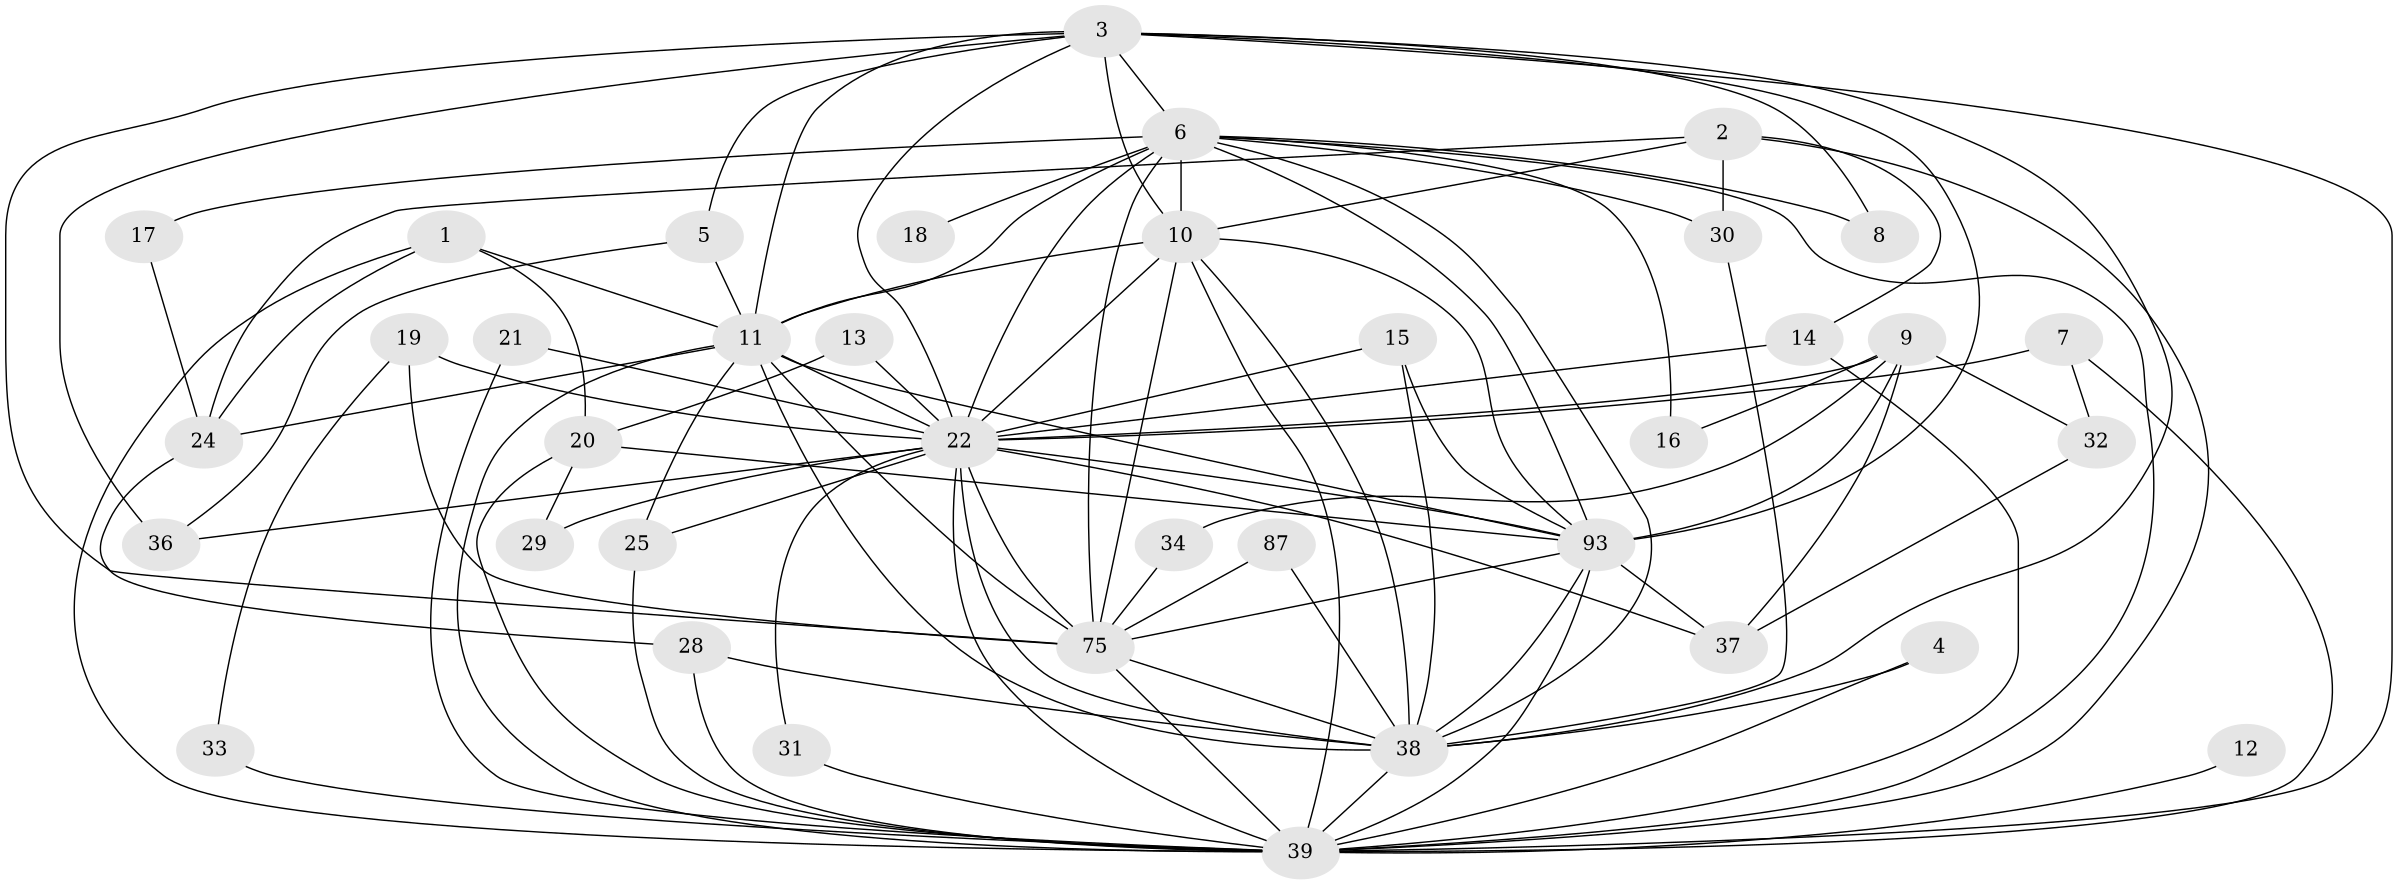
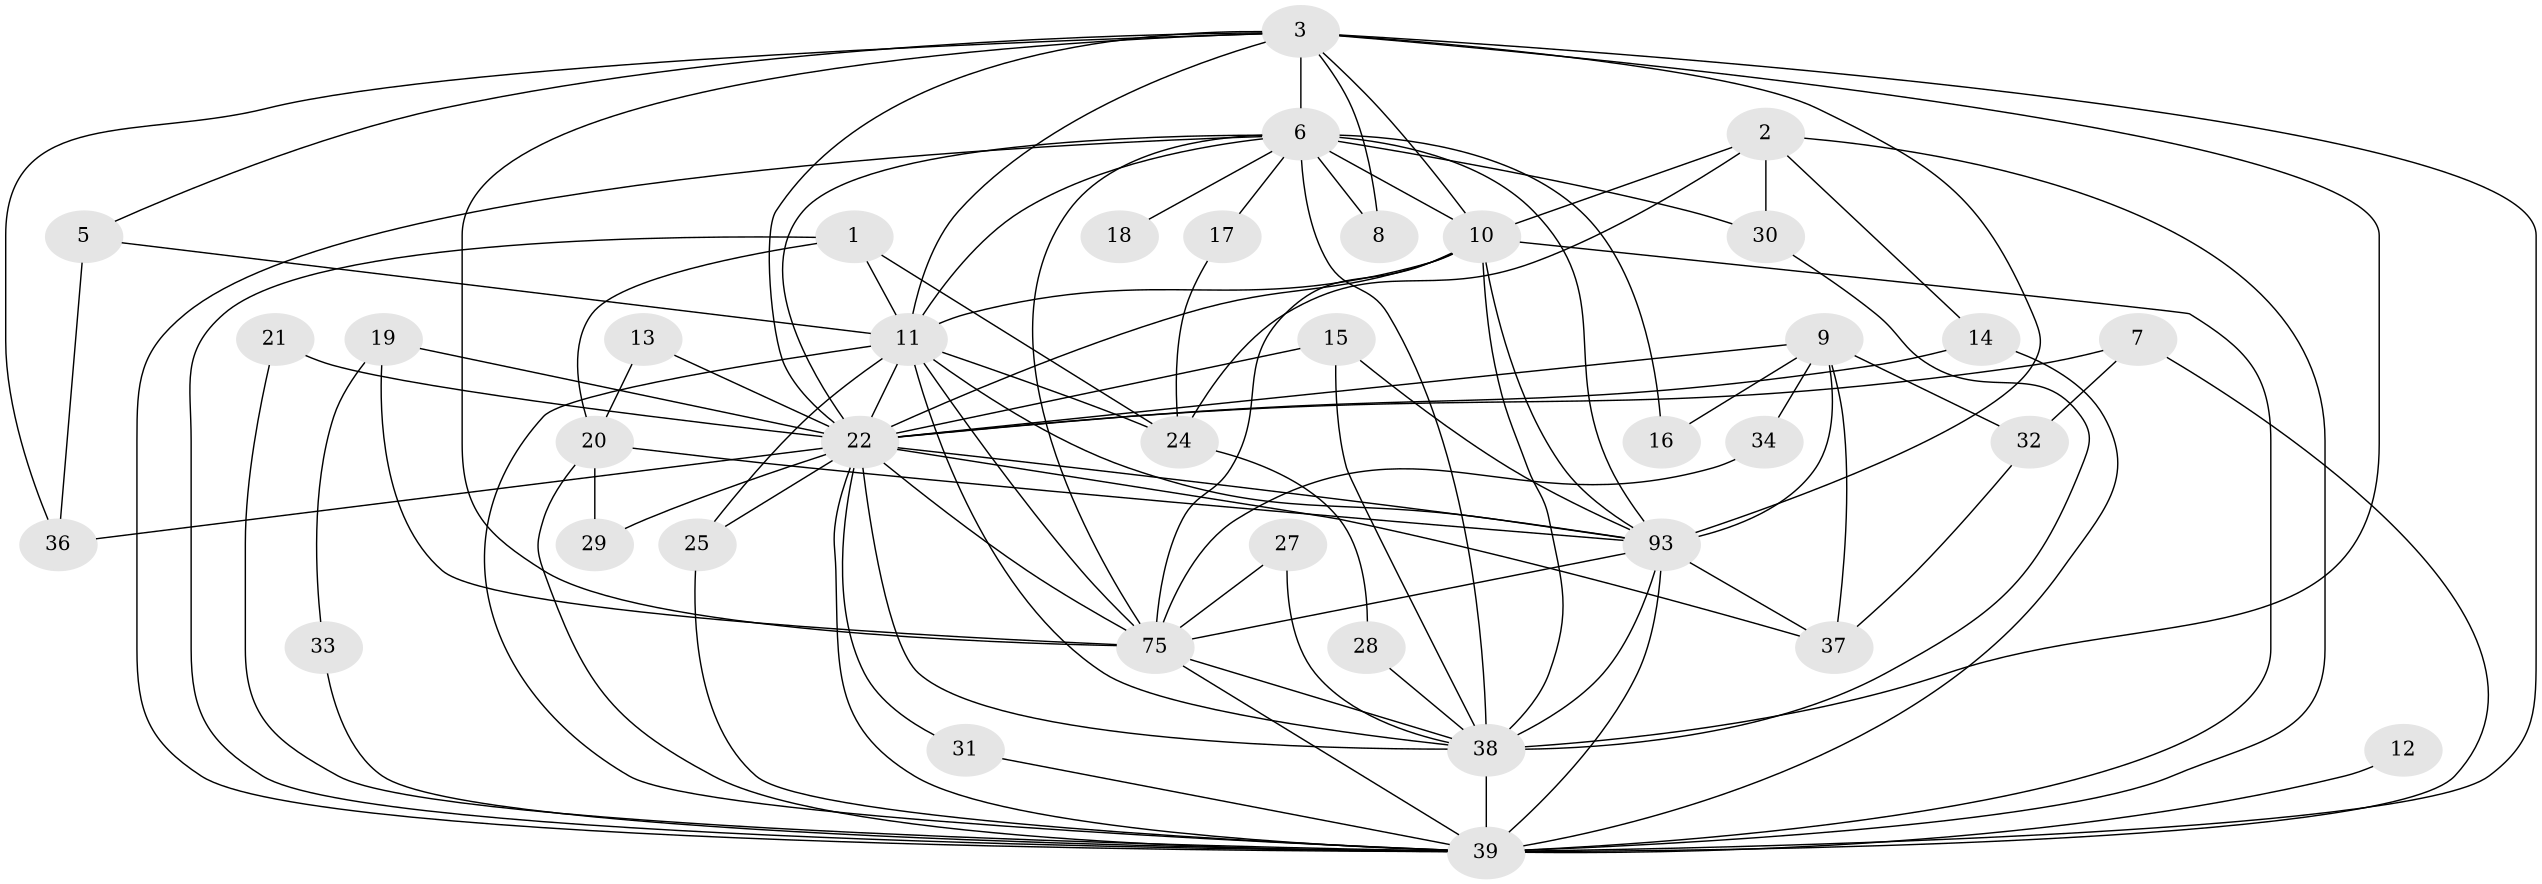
node "87": label "87" -> "27"
node "4": removed
edge "28" -- "39": removed
